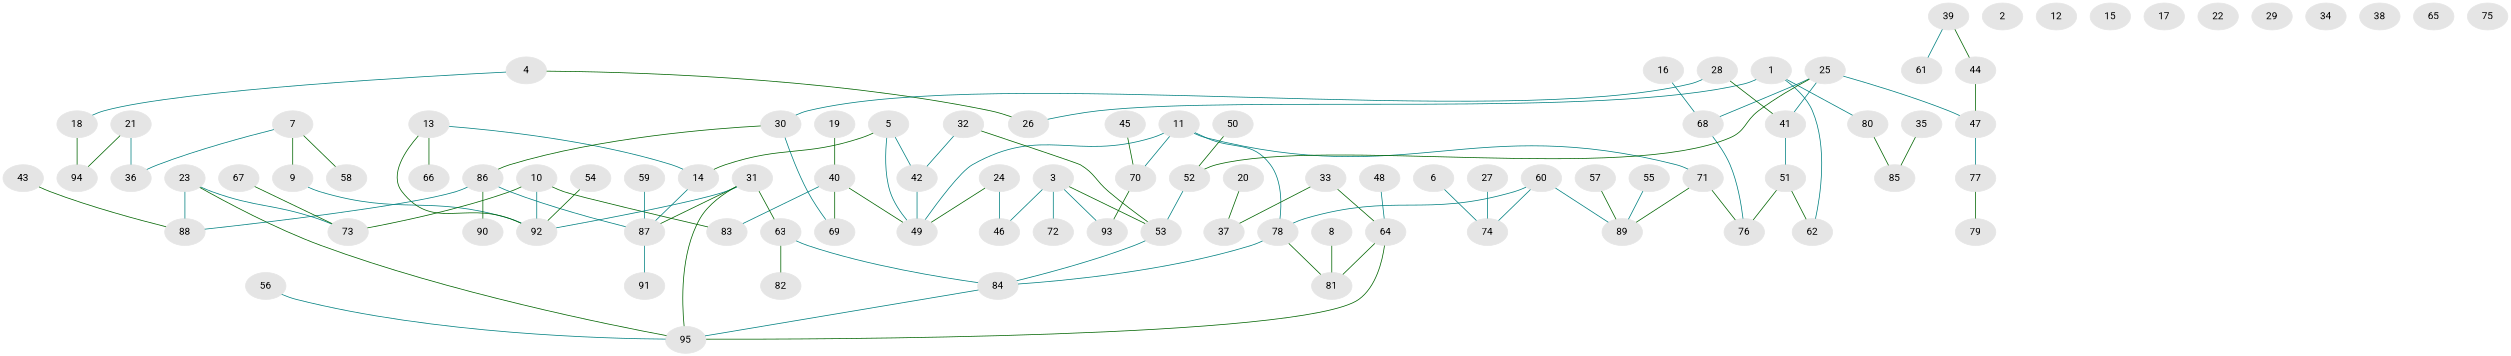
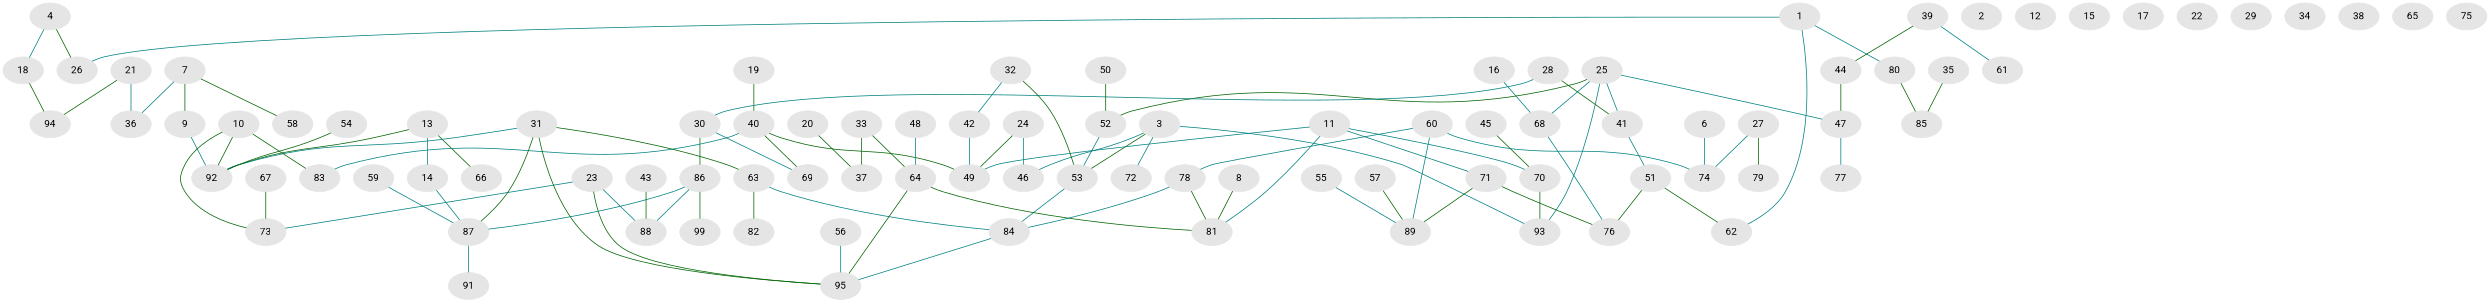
node "5": removed
edge "11" -- "78": now "11" -- "81"
edge "25" -- "93": added
edge "77" -- "79": now "27" -- "79"
edge "10" -- "92": color teal -> darkgreen
node "90": label "90" -> "99"
